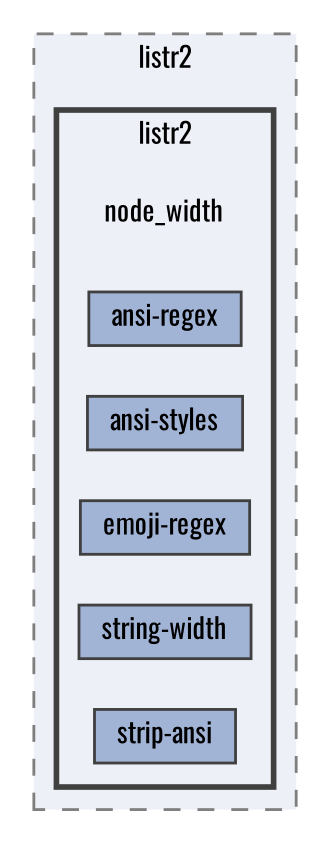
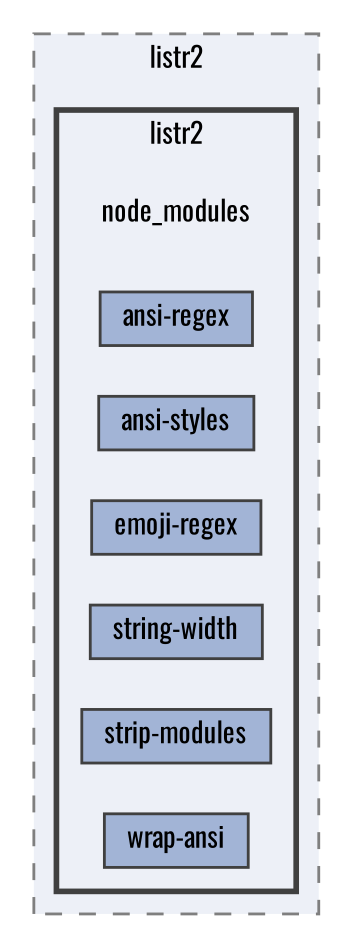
node "node_width": label "node_width" -> "node_modules"
node "strip-ansi": label "strip-ansi" -> "strip-modules"
node "wrap-ansi": added
